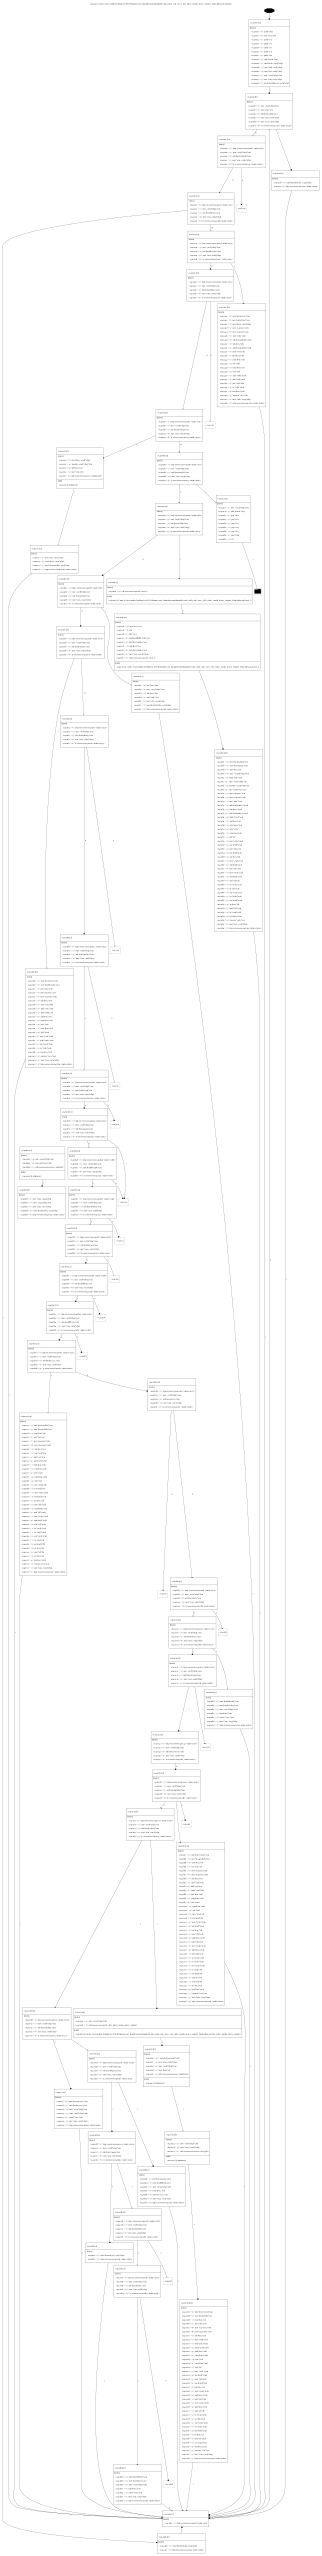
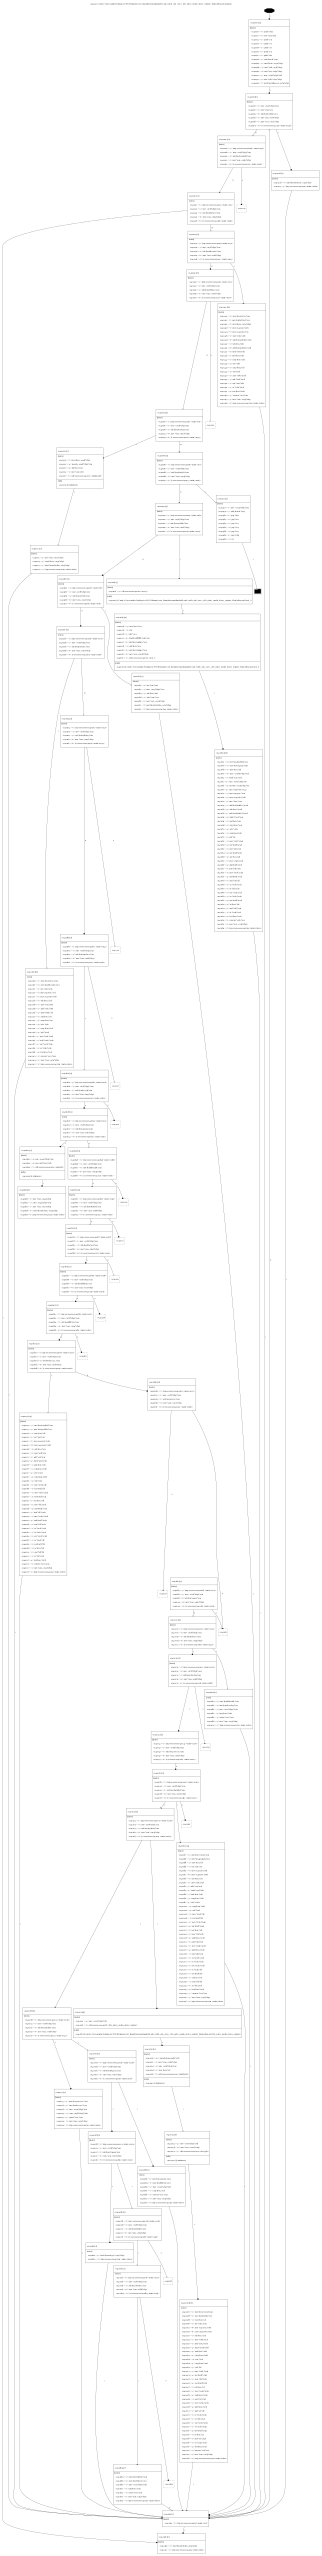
edge "0x401b2f [25]" -> "0x40239c": now "0x401b2f [25]" -> "0x401d92 [13]"
edge "0x401bde [25]" -> "0x401bf7 [25]": now "0x401bde [25]" -> "0x4021f6"
edge "0x40246b [12]" -> "0x4025aa [5]": reversed
